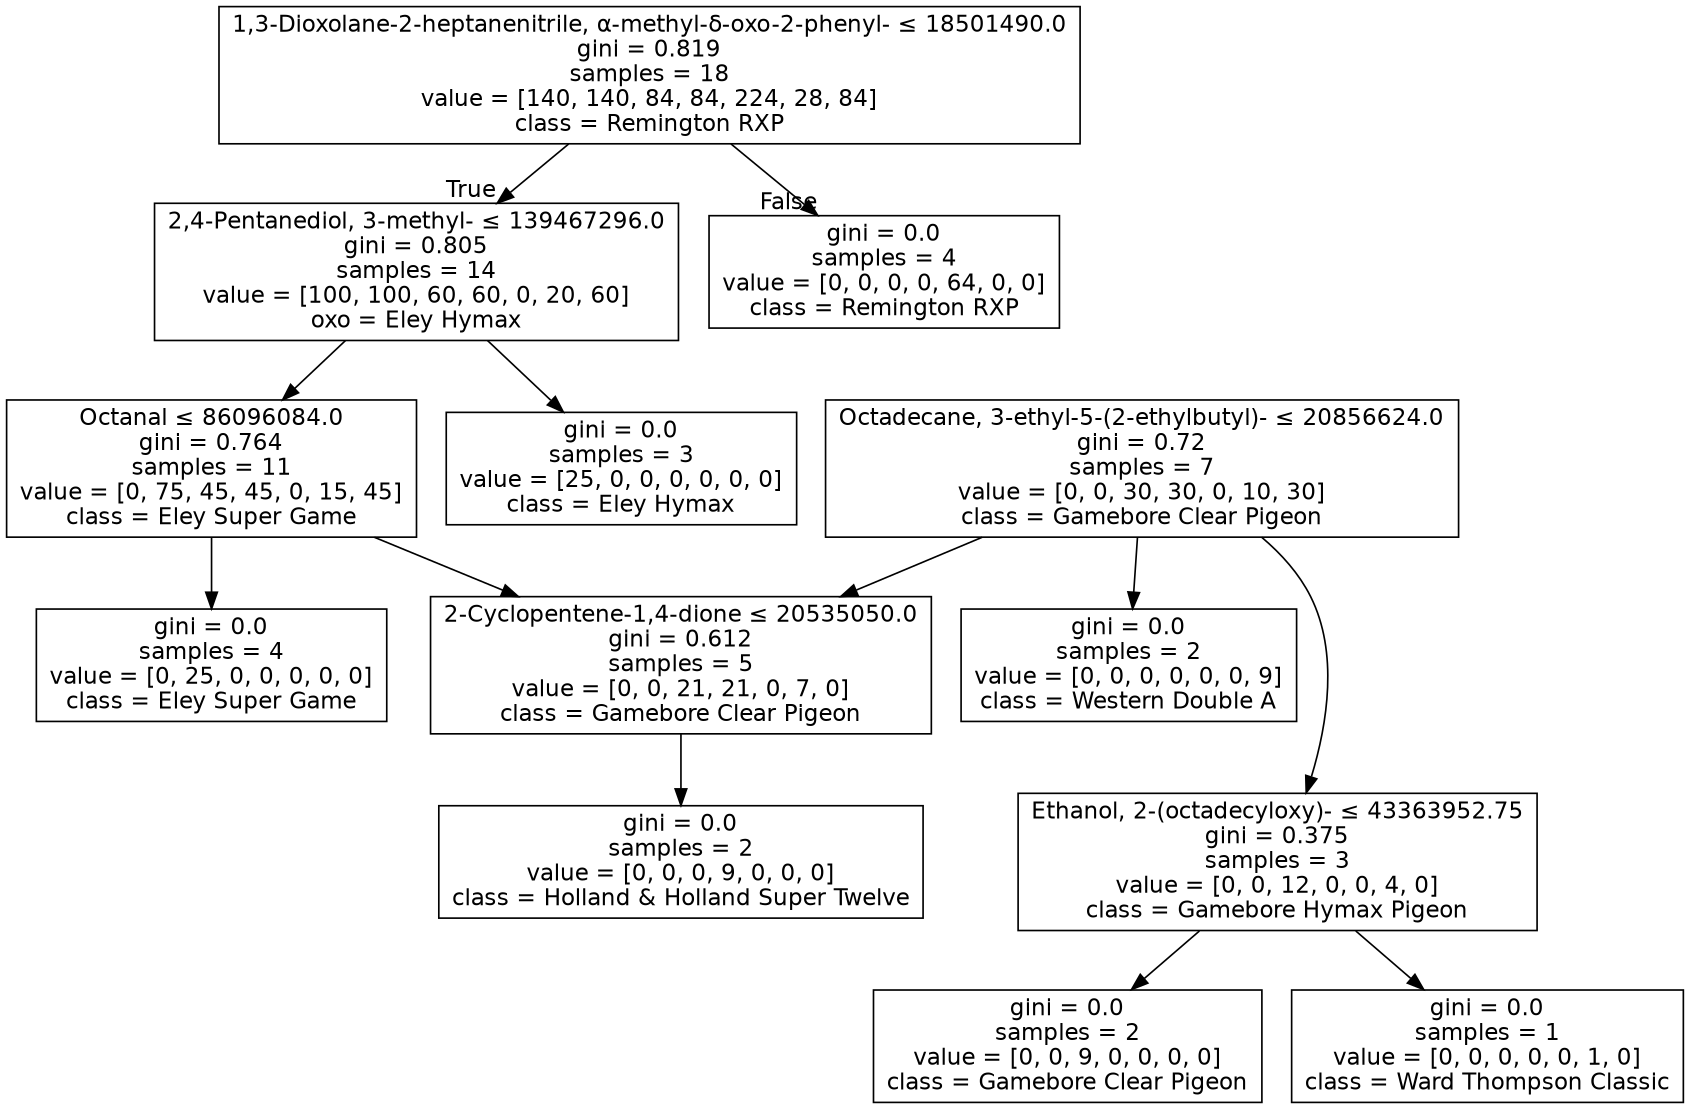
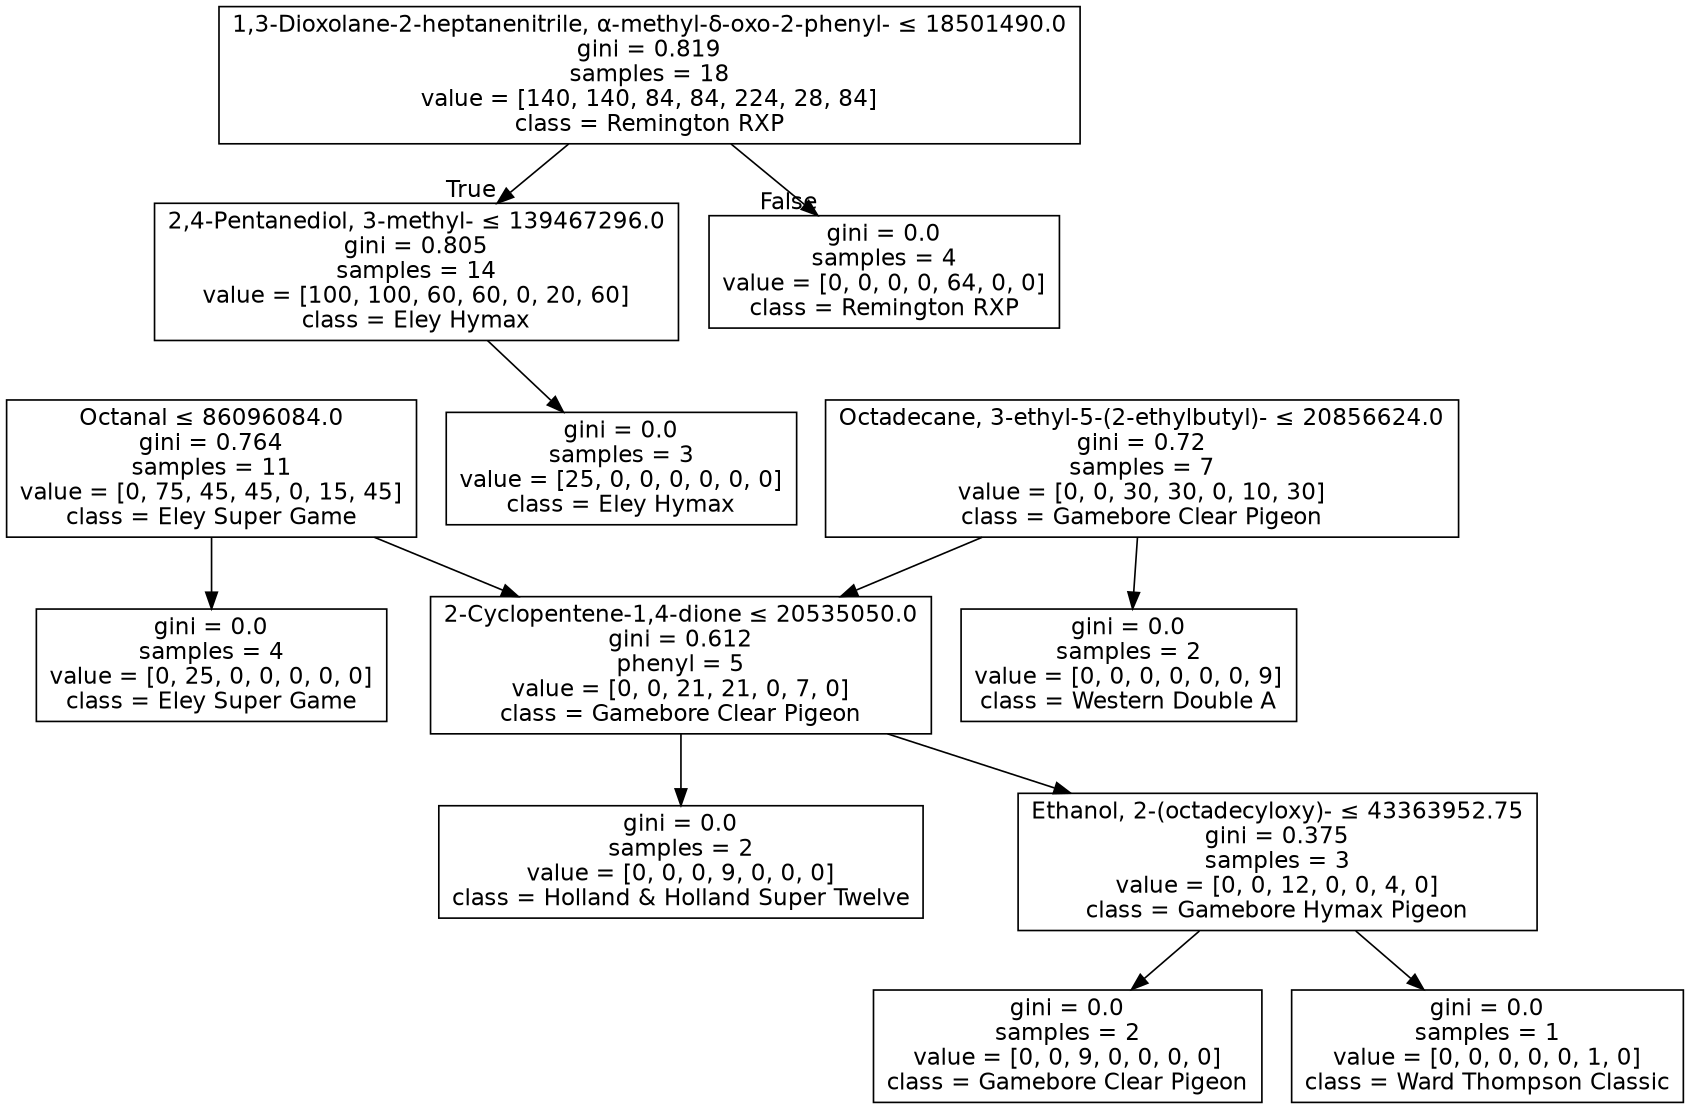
node "2,4-Pentanediol, 3-methyl- ≤ 139467296.0": text "oxo = Eley Hymax" -> "class = Eley Hymax"
edge "2,4-Pentanediol, 3-methyl- ≤ 139467296.0" -> "Octanal ≤ 86096084.0": removed
edge "Octadecane, 3-ethyl-5-(2-ethylbutyl)- ≤ 20856624.0" -> "Ethanol, 2-(octadecyloxy)- ≤ 43363952.75": now "2-Cyclopentene-1,4-dione ≤ 20535050.0" -> "Ethanol, 2-(octadecyloxy)- ≤ 43363952.75"
node "2-Cyclopentene-1,4-dione ≤ 20535050.0": text "samples = 5" -> "phenyl = 5"
